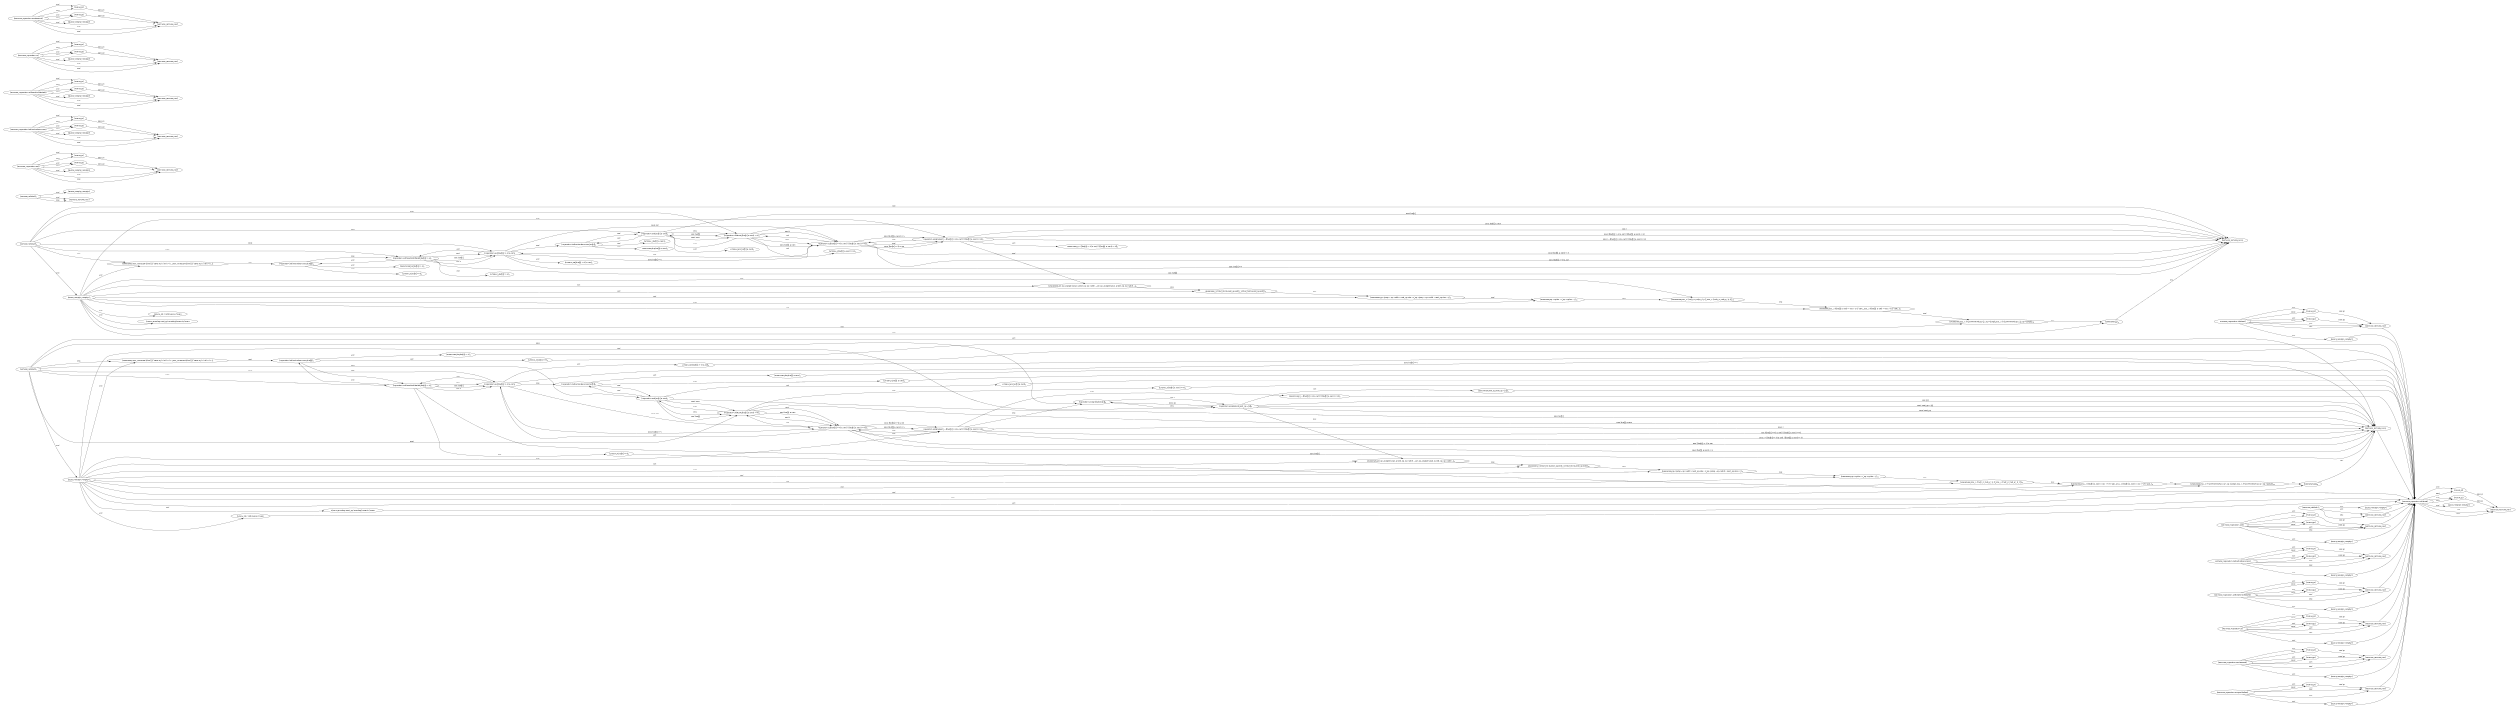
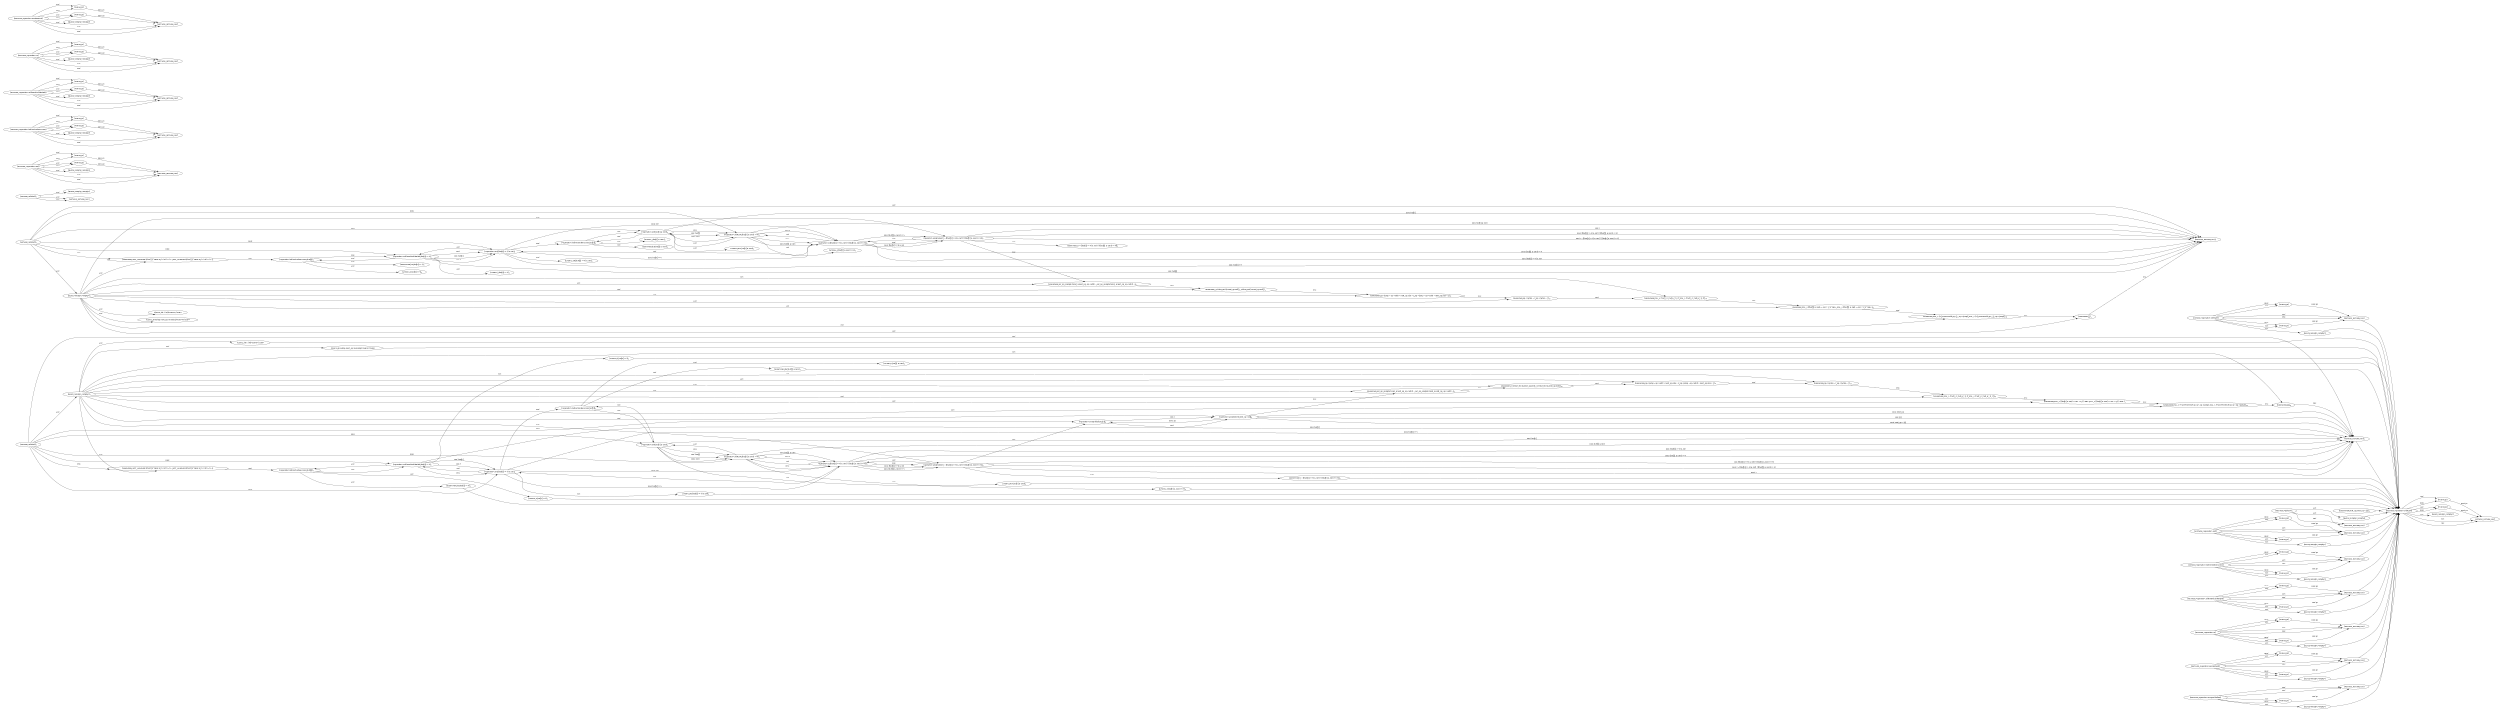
edge "(<operator>.assignment,next_op = {0})" -> "(IDENTIFIER,next_op,next_op = {0})": removed, label "AST:"
